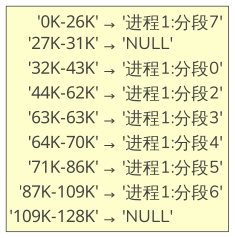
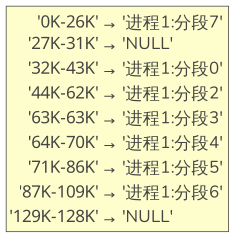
node "'0K-26K'": text "'109K-128K'" -> "'129K-128K'"
